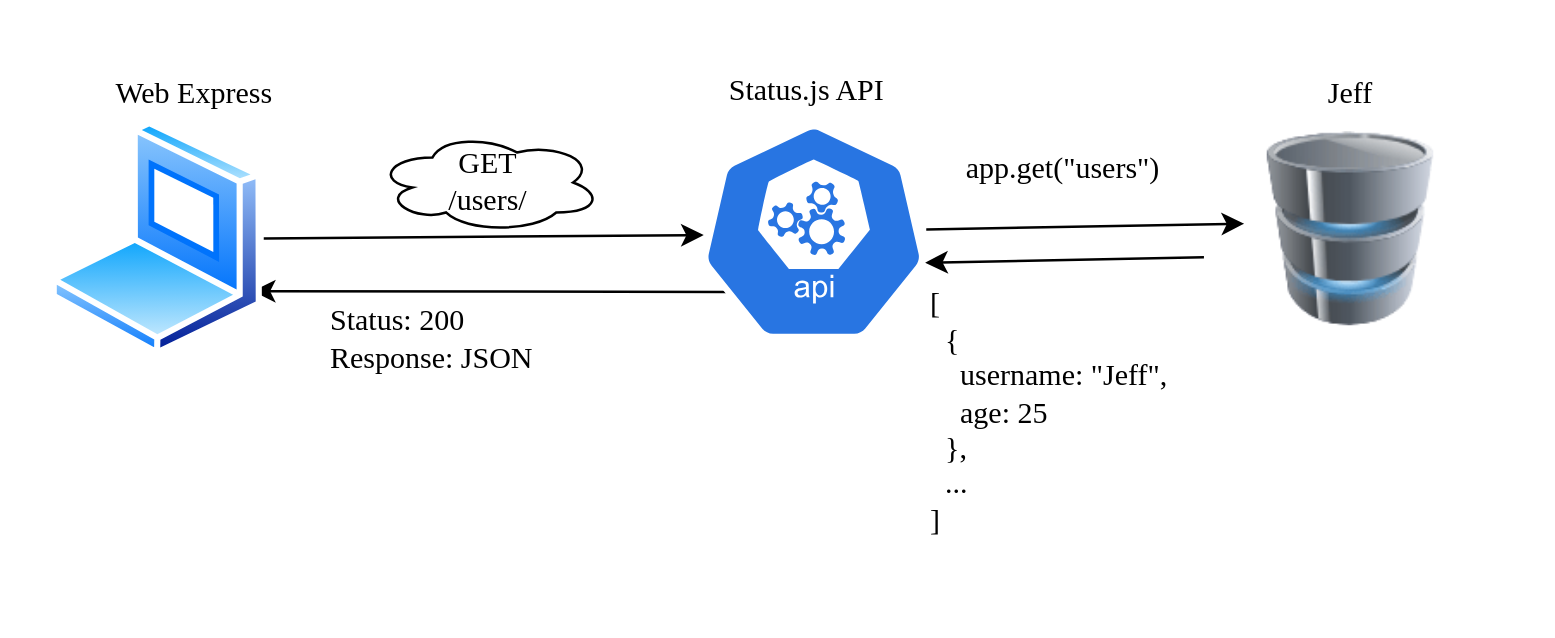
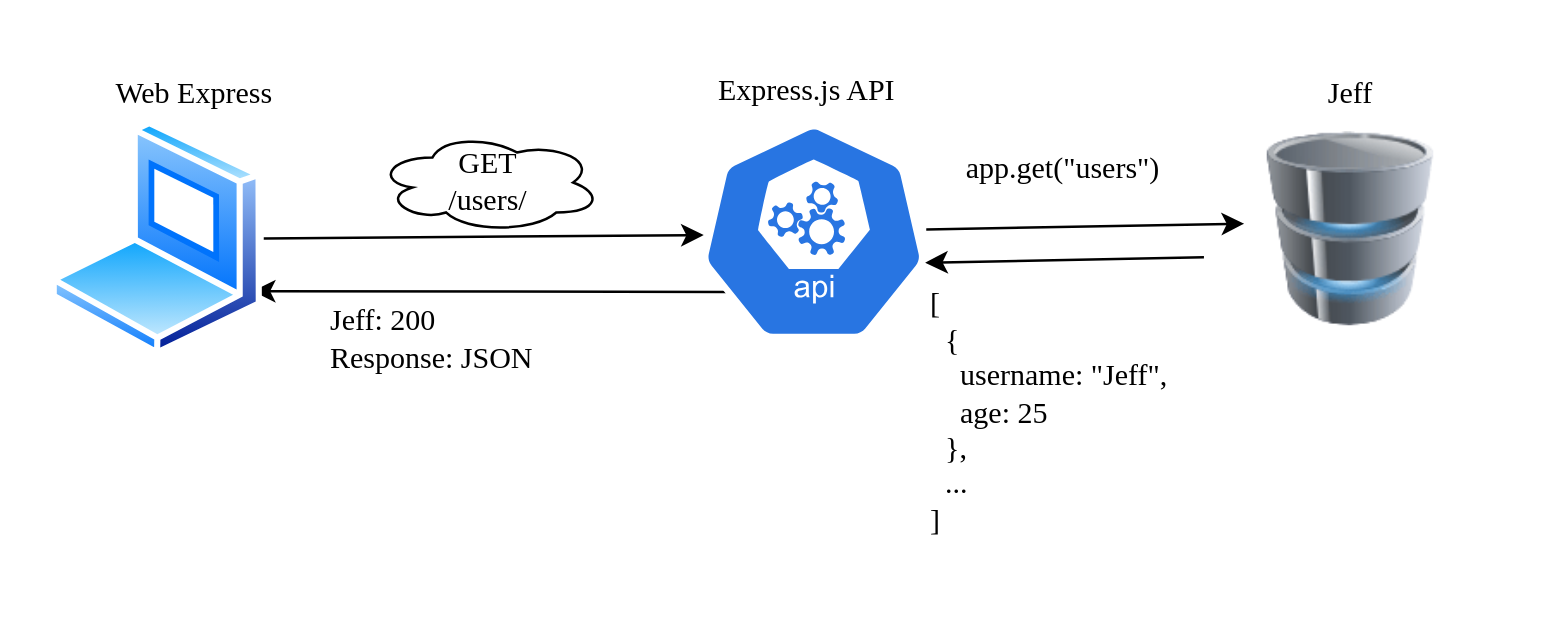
node "Status.js API": label "Status.js API" -> "Express.js API"
node "Status: 200 Response: JSON": label "Status: 200 Response: JSON" -> "Jeff: 200 Response: JSON"
